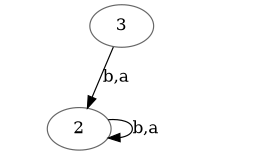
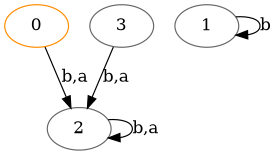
node "0": added
node "1": added
